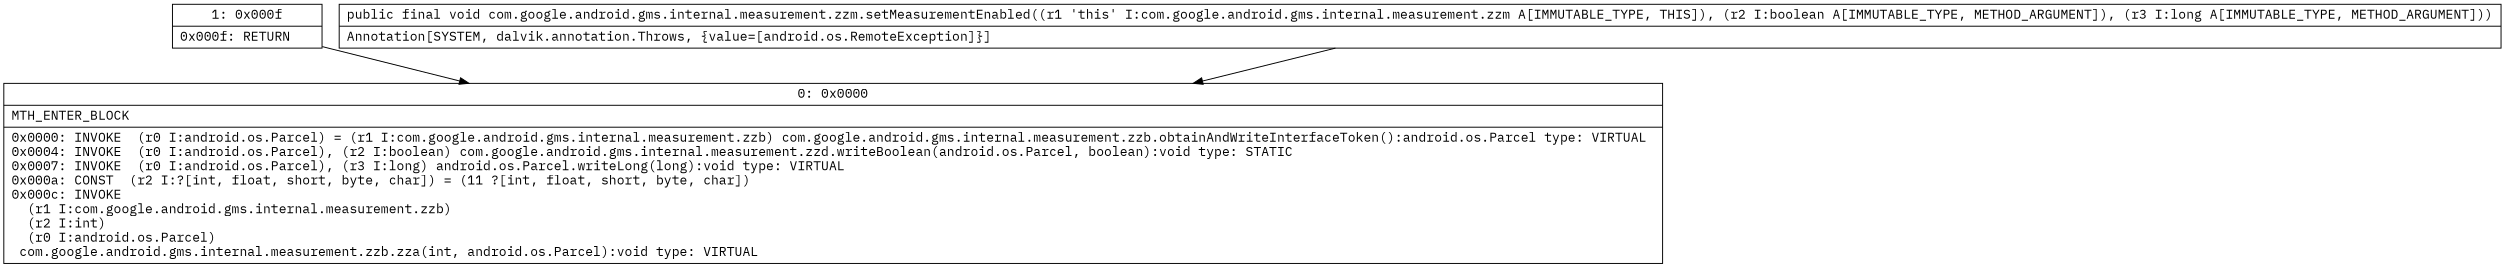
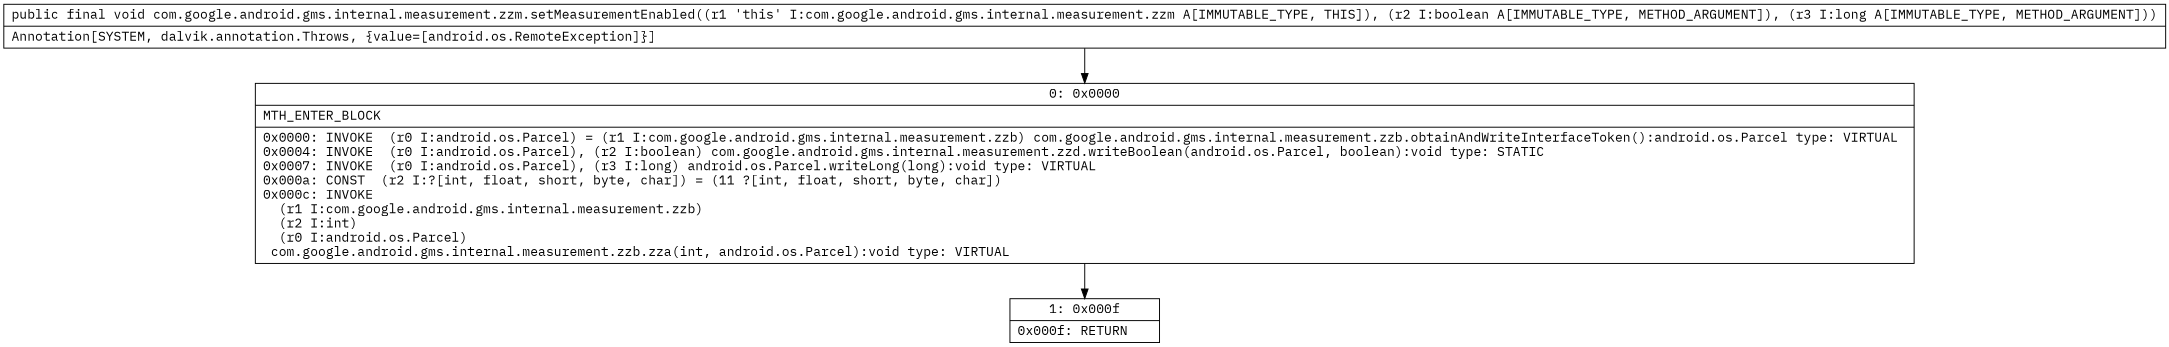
edge "1: 0x000f" -> "0: 0x0000": reversed
